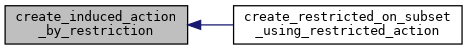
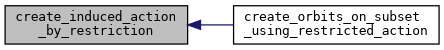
node "create_restricted_on_subset _using_restricted_action": label "create_restricted_on_subset _using_restricted_action" -> "create_orbits_on_subset _using_restricted_action"
